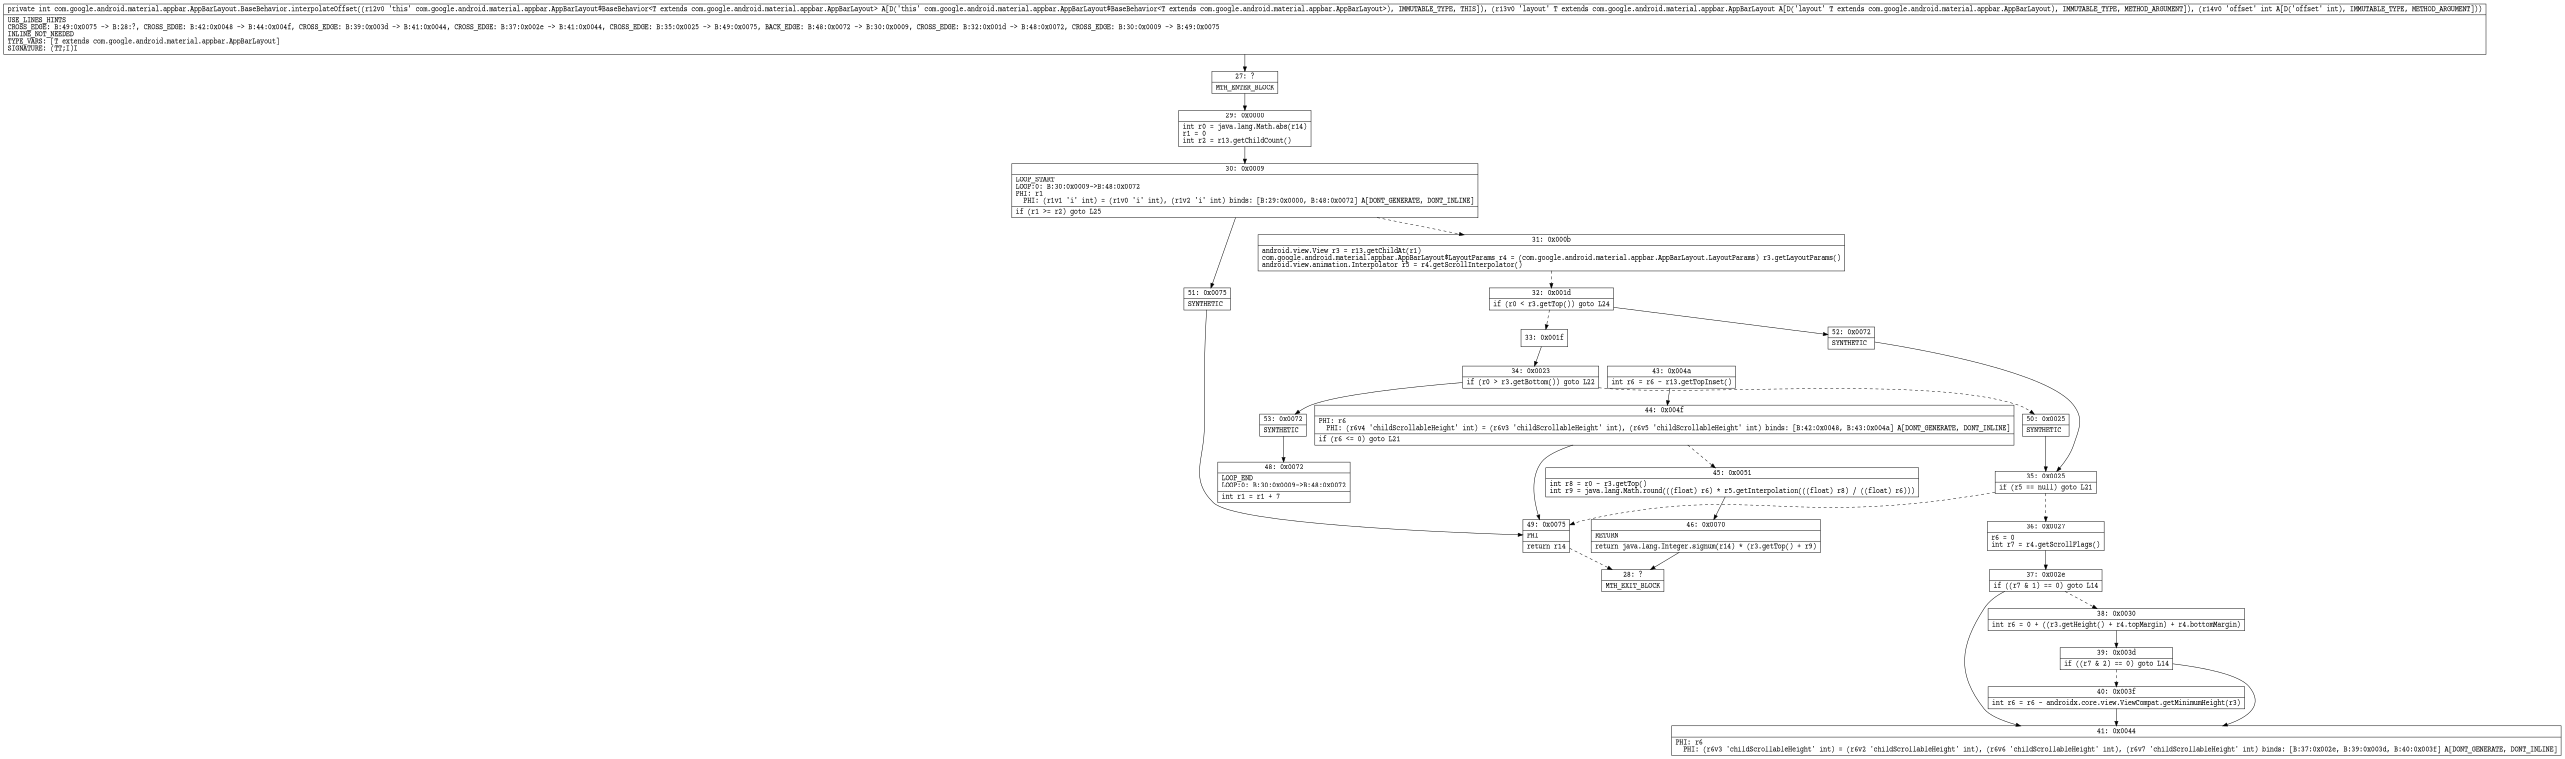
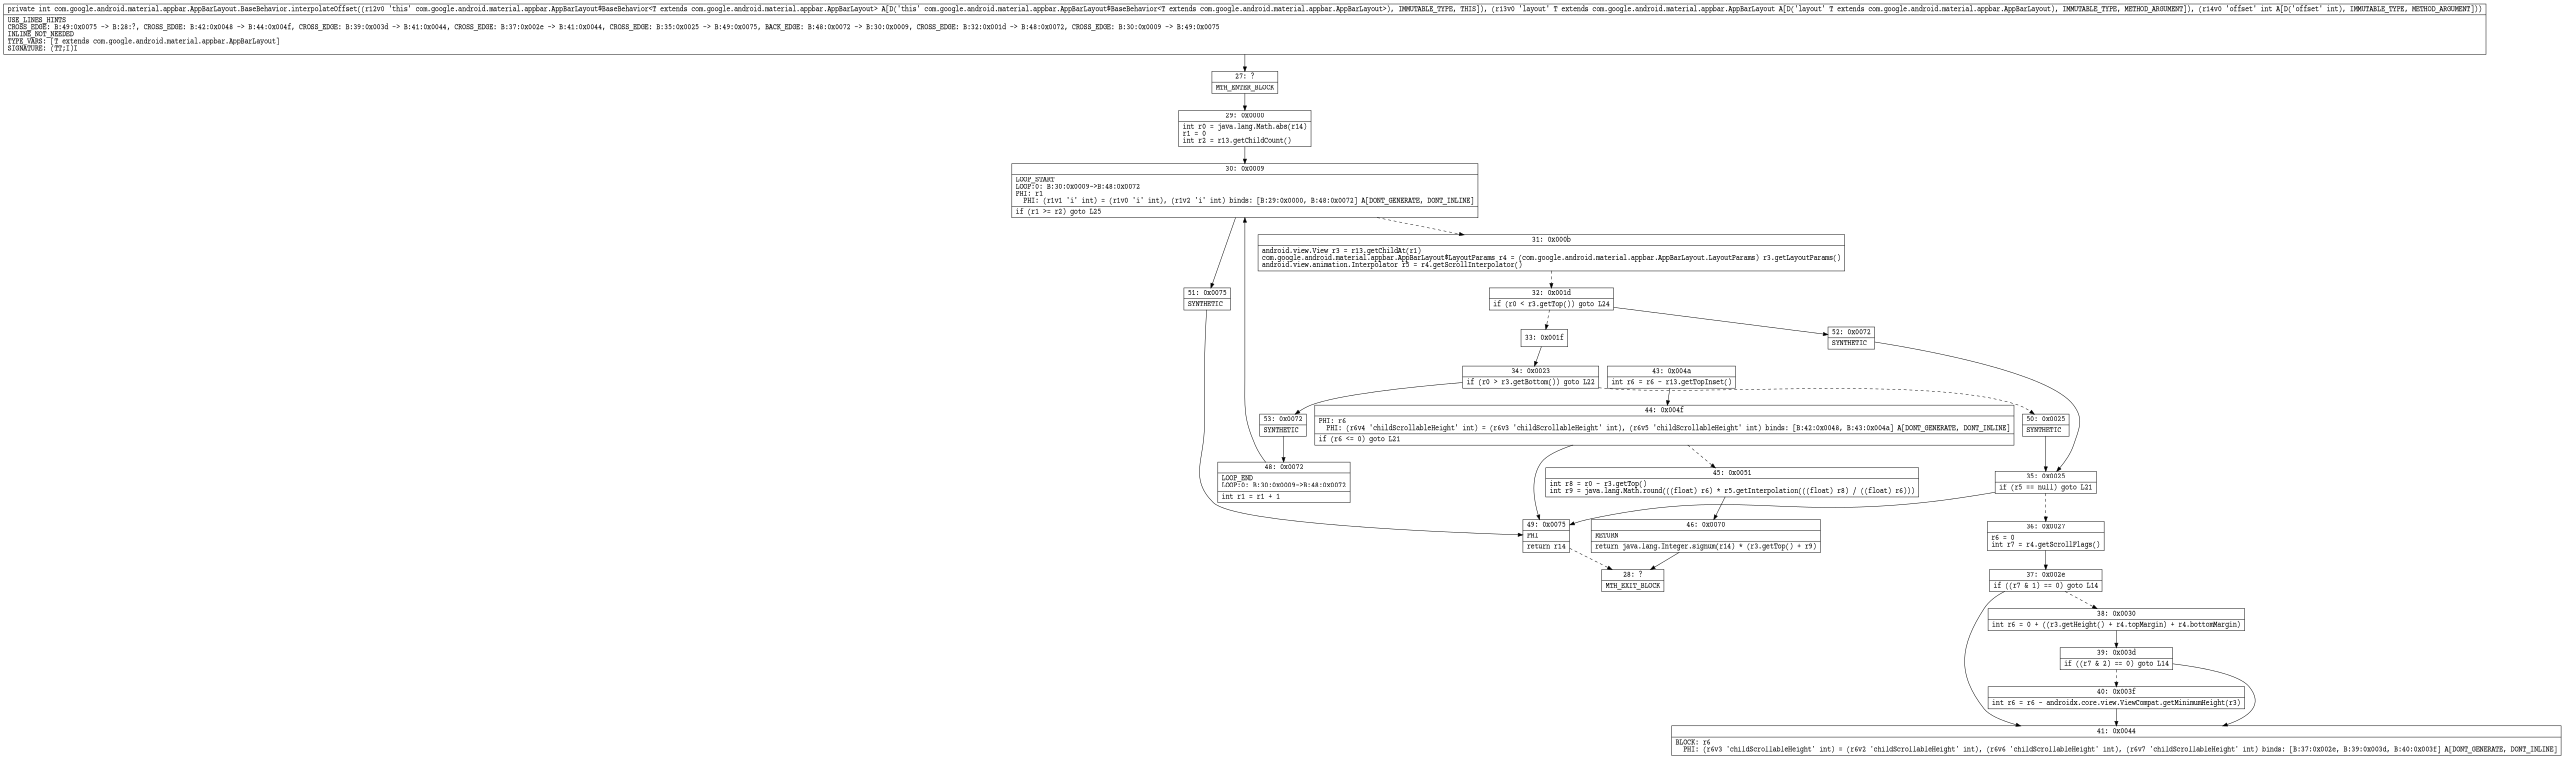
edge "48: 0x0072" -> "30: 0x0009": added
node "48: 0x0072": text "int r1 = r1 + 7" -> "int r1 = r1 + 1"
edge "35: 0x0025" -> "49: 0x0075": style dashed -> solid
node "41: 0x0044": text "PHI: r6" -> "BLOCK: r6"
